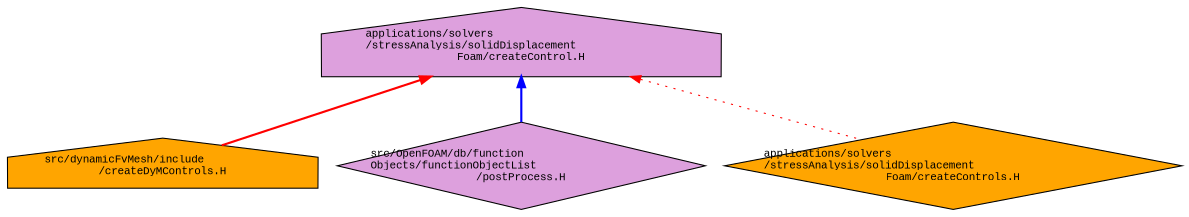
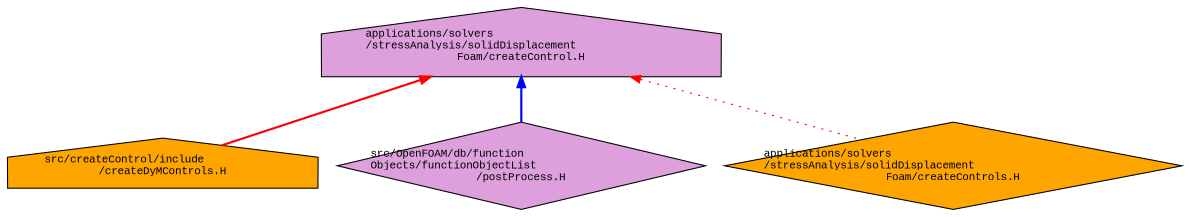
node "src/dynamicFvMesh/include /createDyMControls.H": label "src/dynamicFvMesh/include /createDyMControls.H" -> "src/createControl/include /createDyMControls.H"
